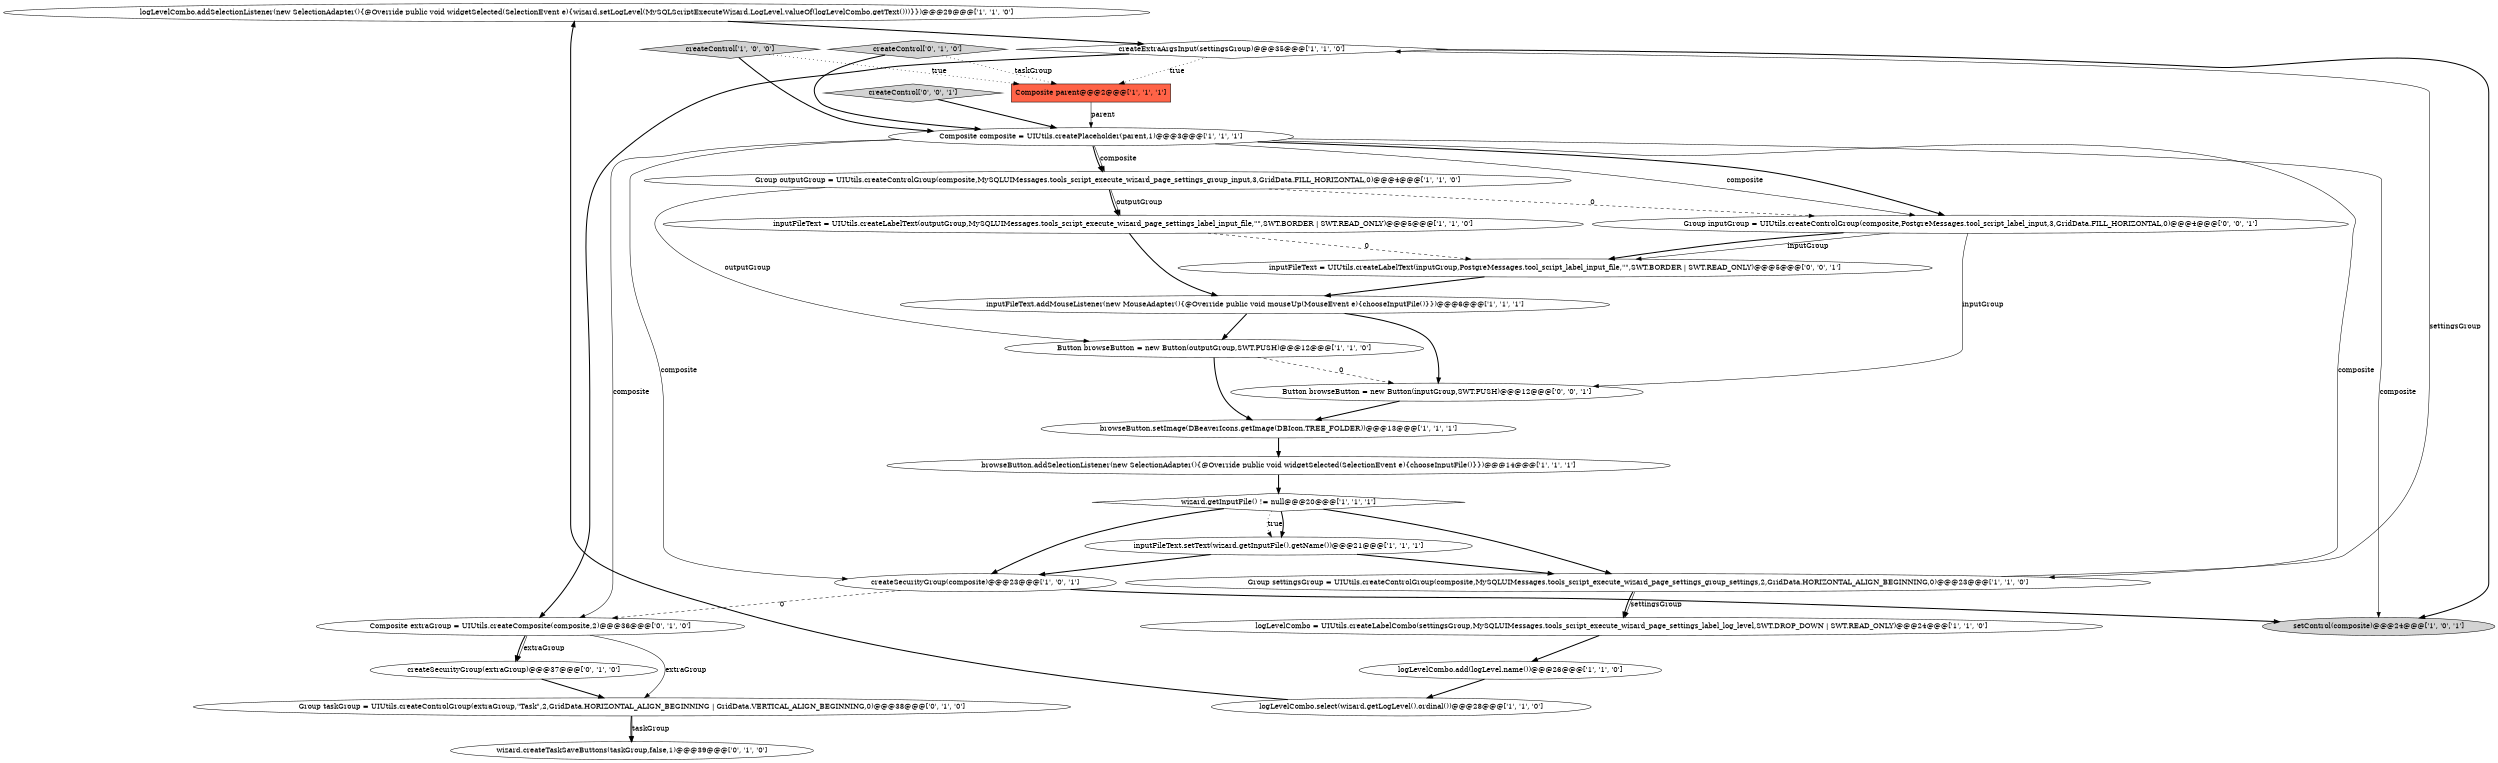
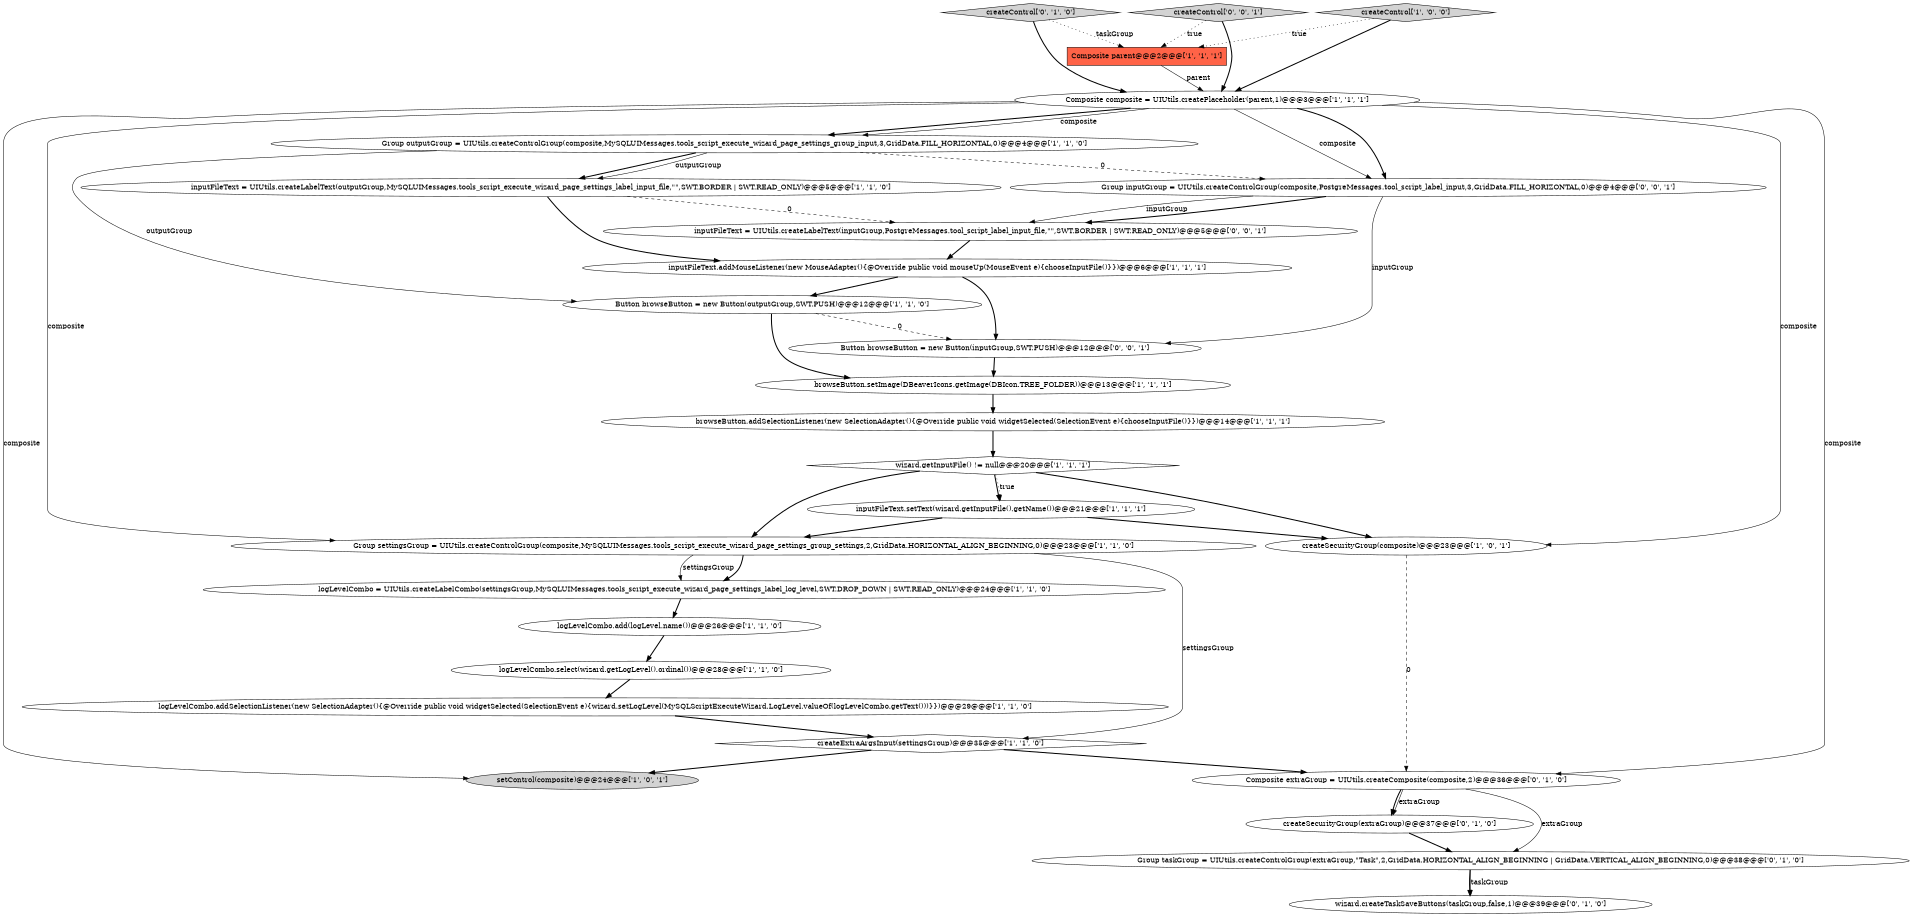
edge "createExtraArgsInput(settingsGroup)@@@35@@@['1', '1', '0']" -> "Composite parent@@@2@@@['1', '1', '1']": now "createControl['0', '0', '1']" -> "Composite parent@@@2@@@['1', '1', '1']"
edge "createSecurityGroup(composite)@@@23@@@['1', '0', '1']" -> "setControl(composite)@@@24@@@['1', '0', '1']": removed
